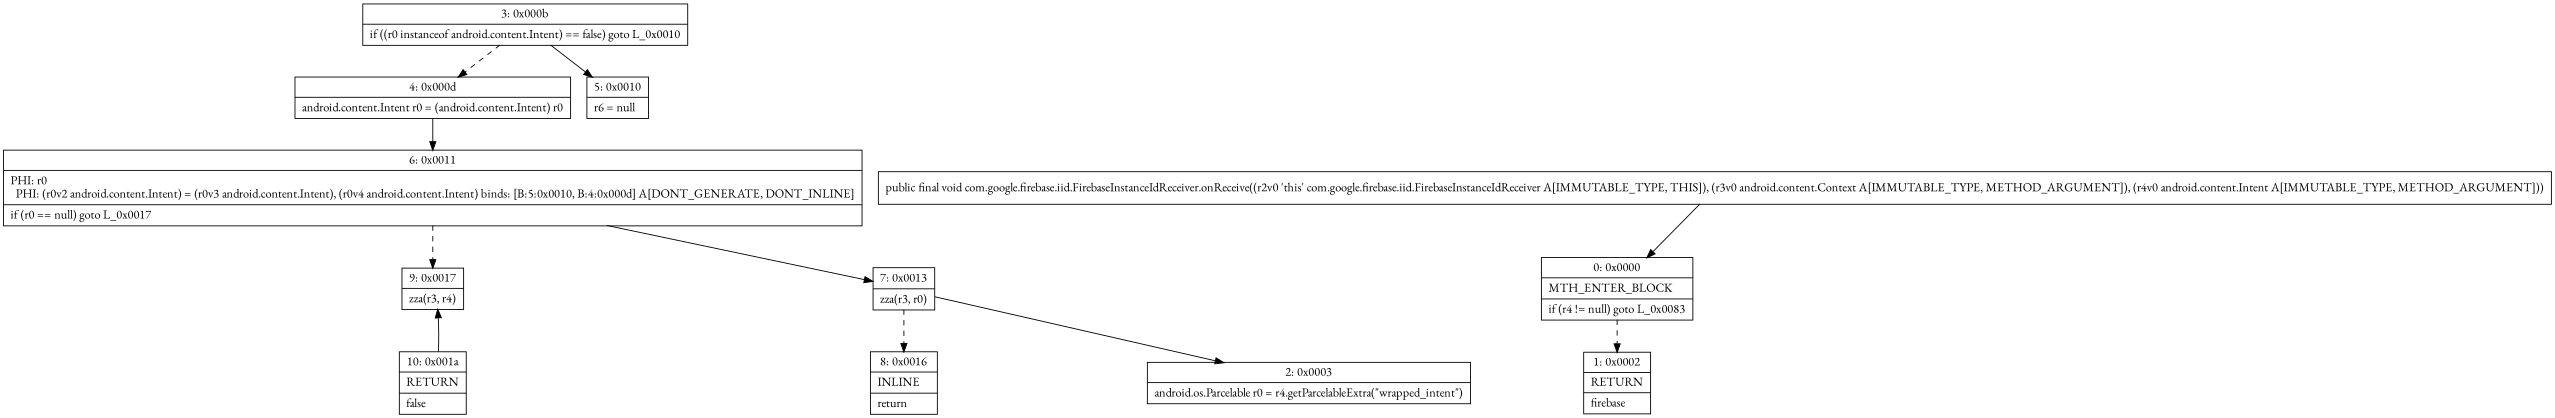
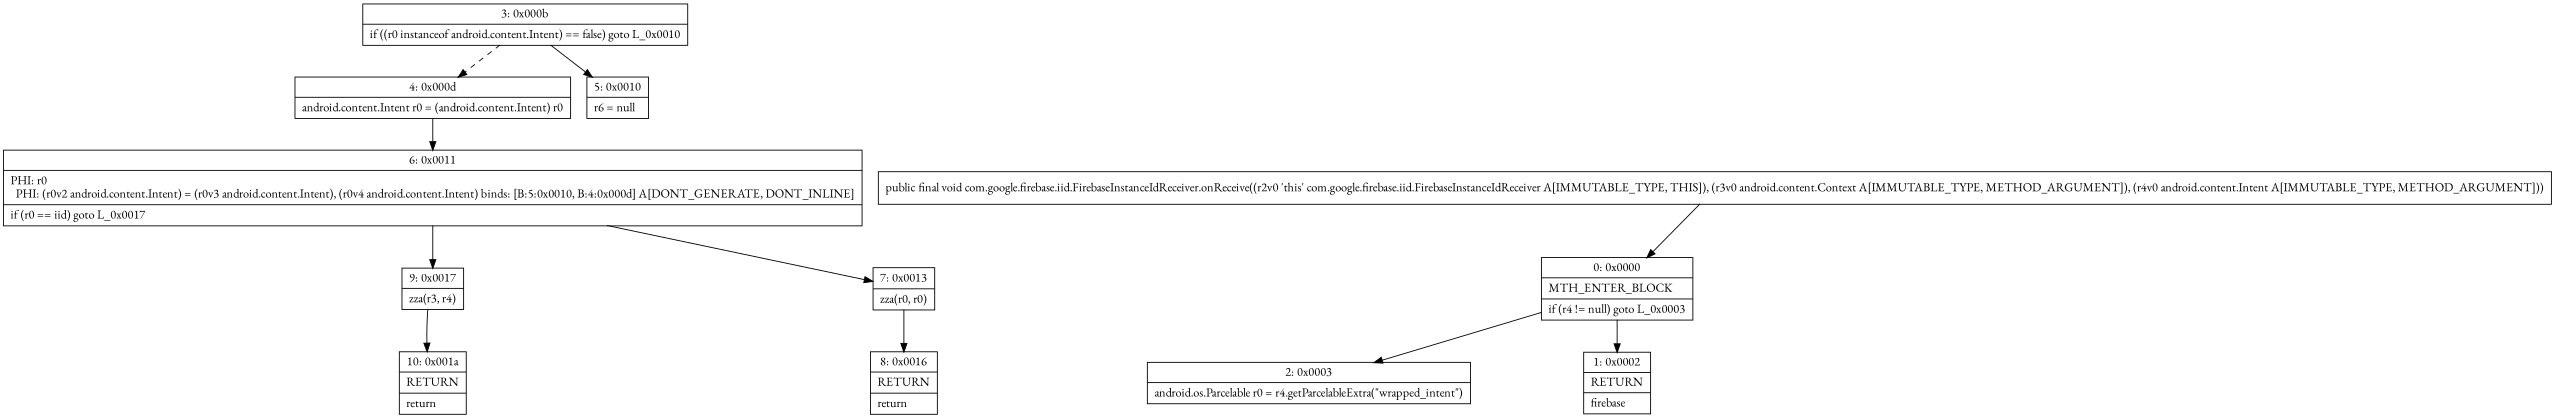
node "6: 0x0011": text "if (r0 == null) goto L_0x0017" -> "if (r0 == iid) goto L_0x0017"
edge "6: 0x0011" -> "9: 0x0017": style dashed -> solid
node "7: 0x0013": text "zza(r3, r0)" -> "zza(r0, r0)"
node "0: 0x0000": text "if (r4 != null) goto L_0x0083" -> "if (r4 != null) goto L_0x0003"
edge "7: 0x0013" -> "8: 0x0016": style dashed -> solid
edge "7: 0x0013" -> "2: 0x0003": now "0: 0x0000" -> "2: 0x0003"
edge "0: 0x0000" -> "1: 0x0002": style dashed -> solid
edge "10: 0x001a" -> "9: 0x0017": reversed
node "8: 0x0016": text "INLINE" -> "RETURN"
node "10: 0x001a": text "false" -> "return"
